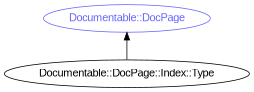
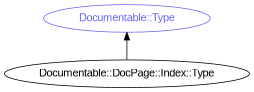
node "Documentable::DocPage": label "Documentable::DocPage" -> "Documentable::Type"
